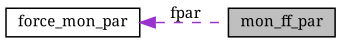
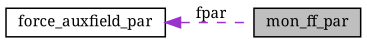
node "force_mon_par": label "force_mon_par" -> "force_auxfield_par"
